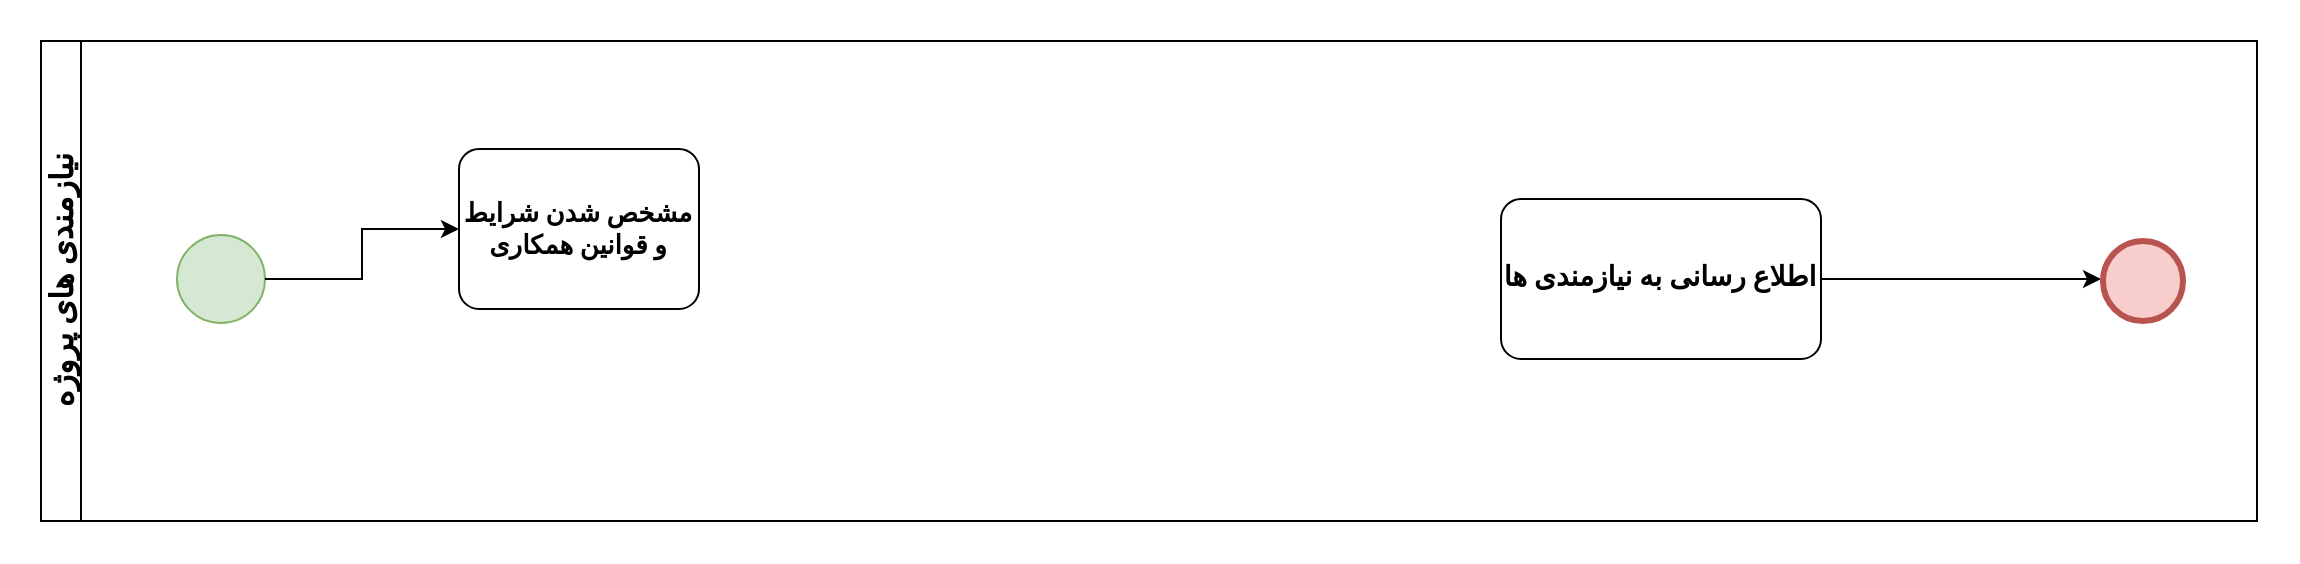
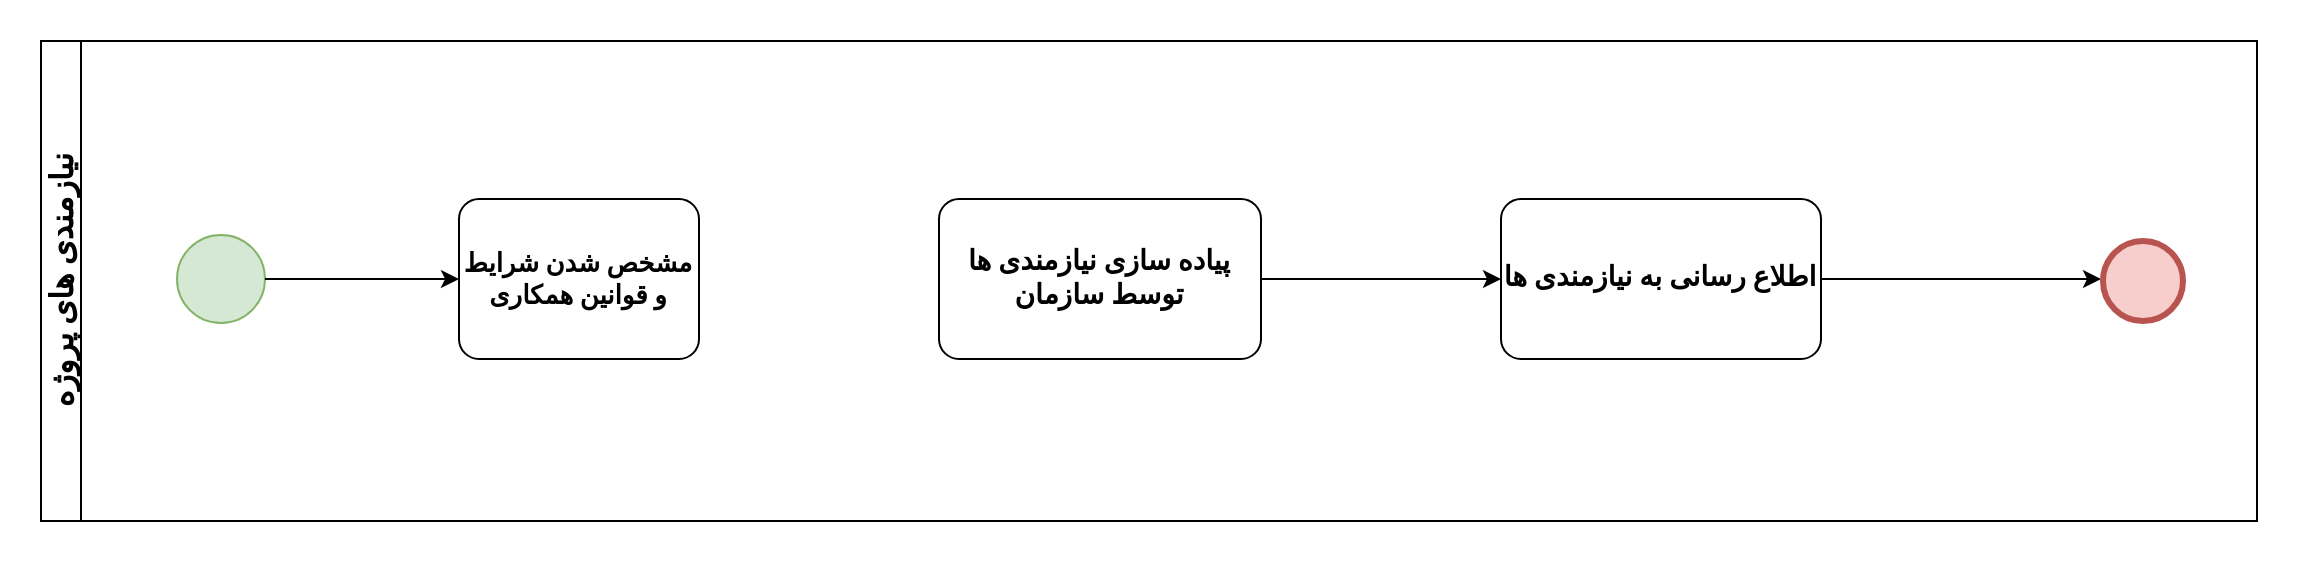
node "مشخص شدن شرایط و قوانین همکاری": moved (579, 229) -> (579, 279)
node "پیاده سازی نیازمندی ها توسط سازمان": added
edge "پیاده سازی نیازمندی ها توسط سازمان" -> "اطلاع رسانی به نیازمندی ها": added
